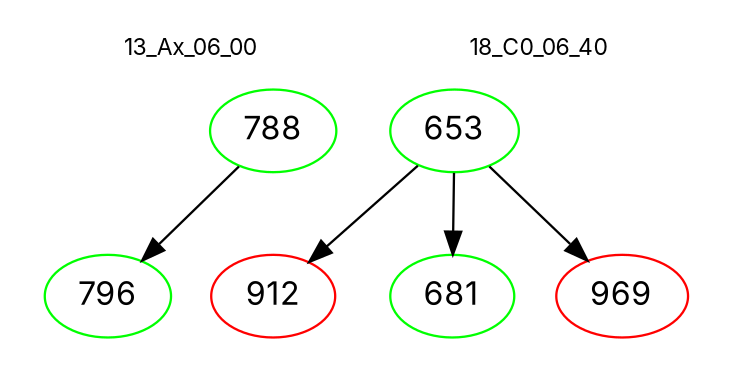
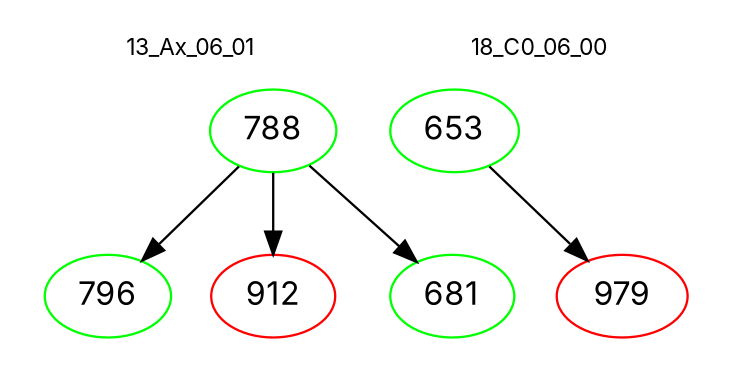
cluster "13_Ax_06_00": label "13_Ax_06_00" -> "13_Ax_06_01"
cluster "18_C0_06_40": label "18_C0_06_40" -> "18_C0_06_00"
edge "653" -> "912": now "788" -> "912"
edge "653" -> "681": now "788" -> "681"
node "969": label "969" -> "979"
